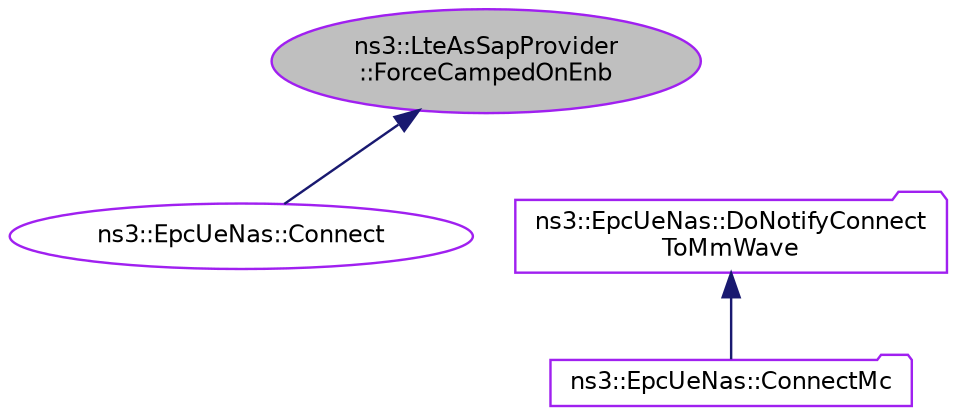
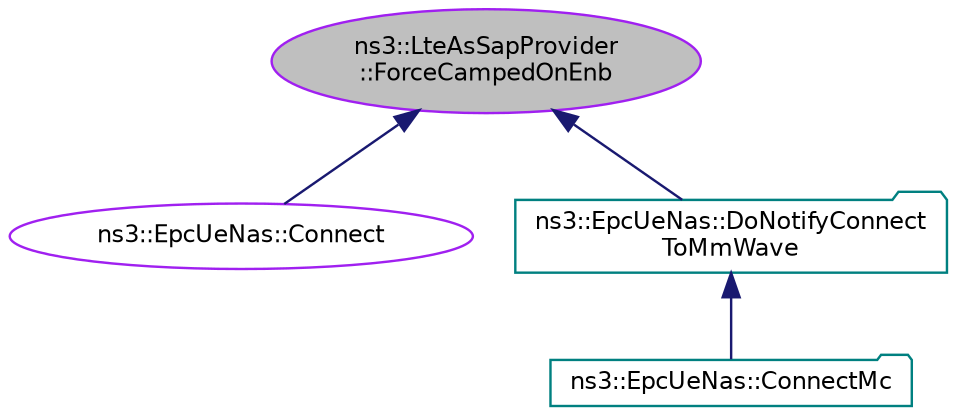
edge "ns3::EpcUeNas::DoNotifyConnect ToMmWave" -> "ns3::LteAsSapProvider ::ForceCampedOnEnb": added
node "ns3::EpcUeNas::DoNotifyConnect ToMmWave": color purple -> teal
node "ns3::EpcUeNas::ConnectMc": color purple -> teal
